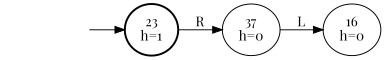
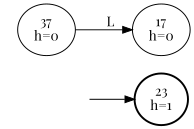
edge "23 h=1" -> "37 h=0": removed, label "R"
node "16 h=0": label "16 h=0" -> "17 h=0"
